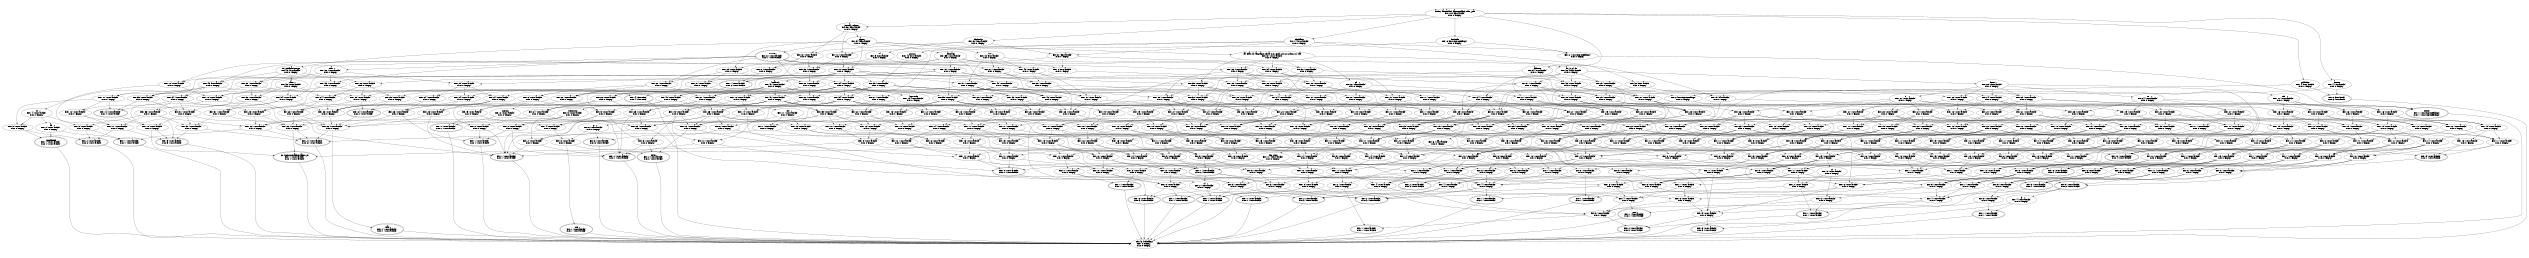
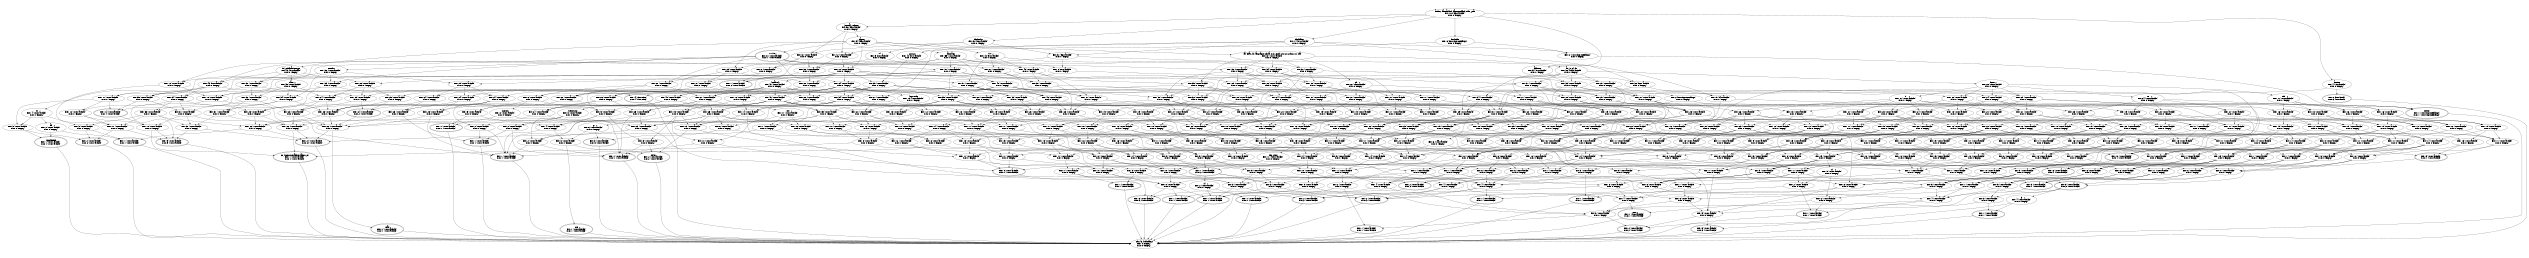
node "stat ext.: 36 (100% article) own: 0 (empty)": label "stat ext.: 36 (100% article) own: 0 (empty)" -> "month ext.: 36 (100% article) own: 0 (empty)"
edge "address ext.: 34 (97% article) own: 0 (empty)" -> "rf ext.: 2 (100% article) own: 0 (empty)": now "address ext.: 34 (97% article) own: 0 (empty)" -> "ext.: 32 (96% article) own: 0 (empty)"
node "publisher ext.: 4 (50% article) own: 0 (empty)": removed
